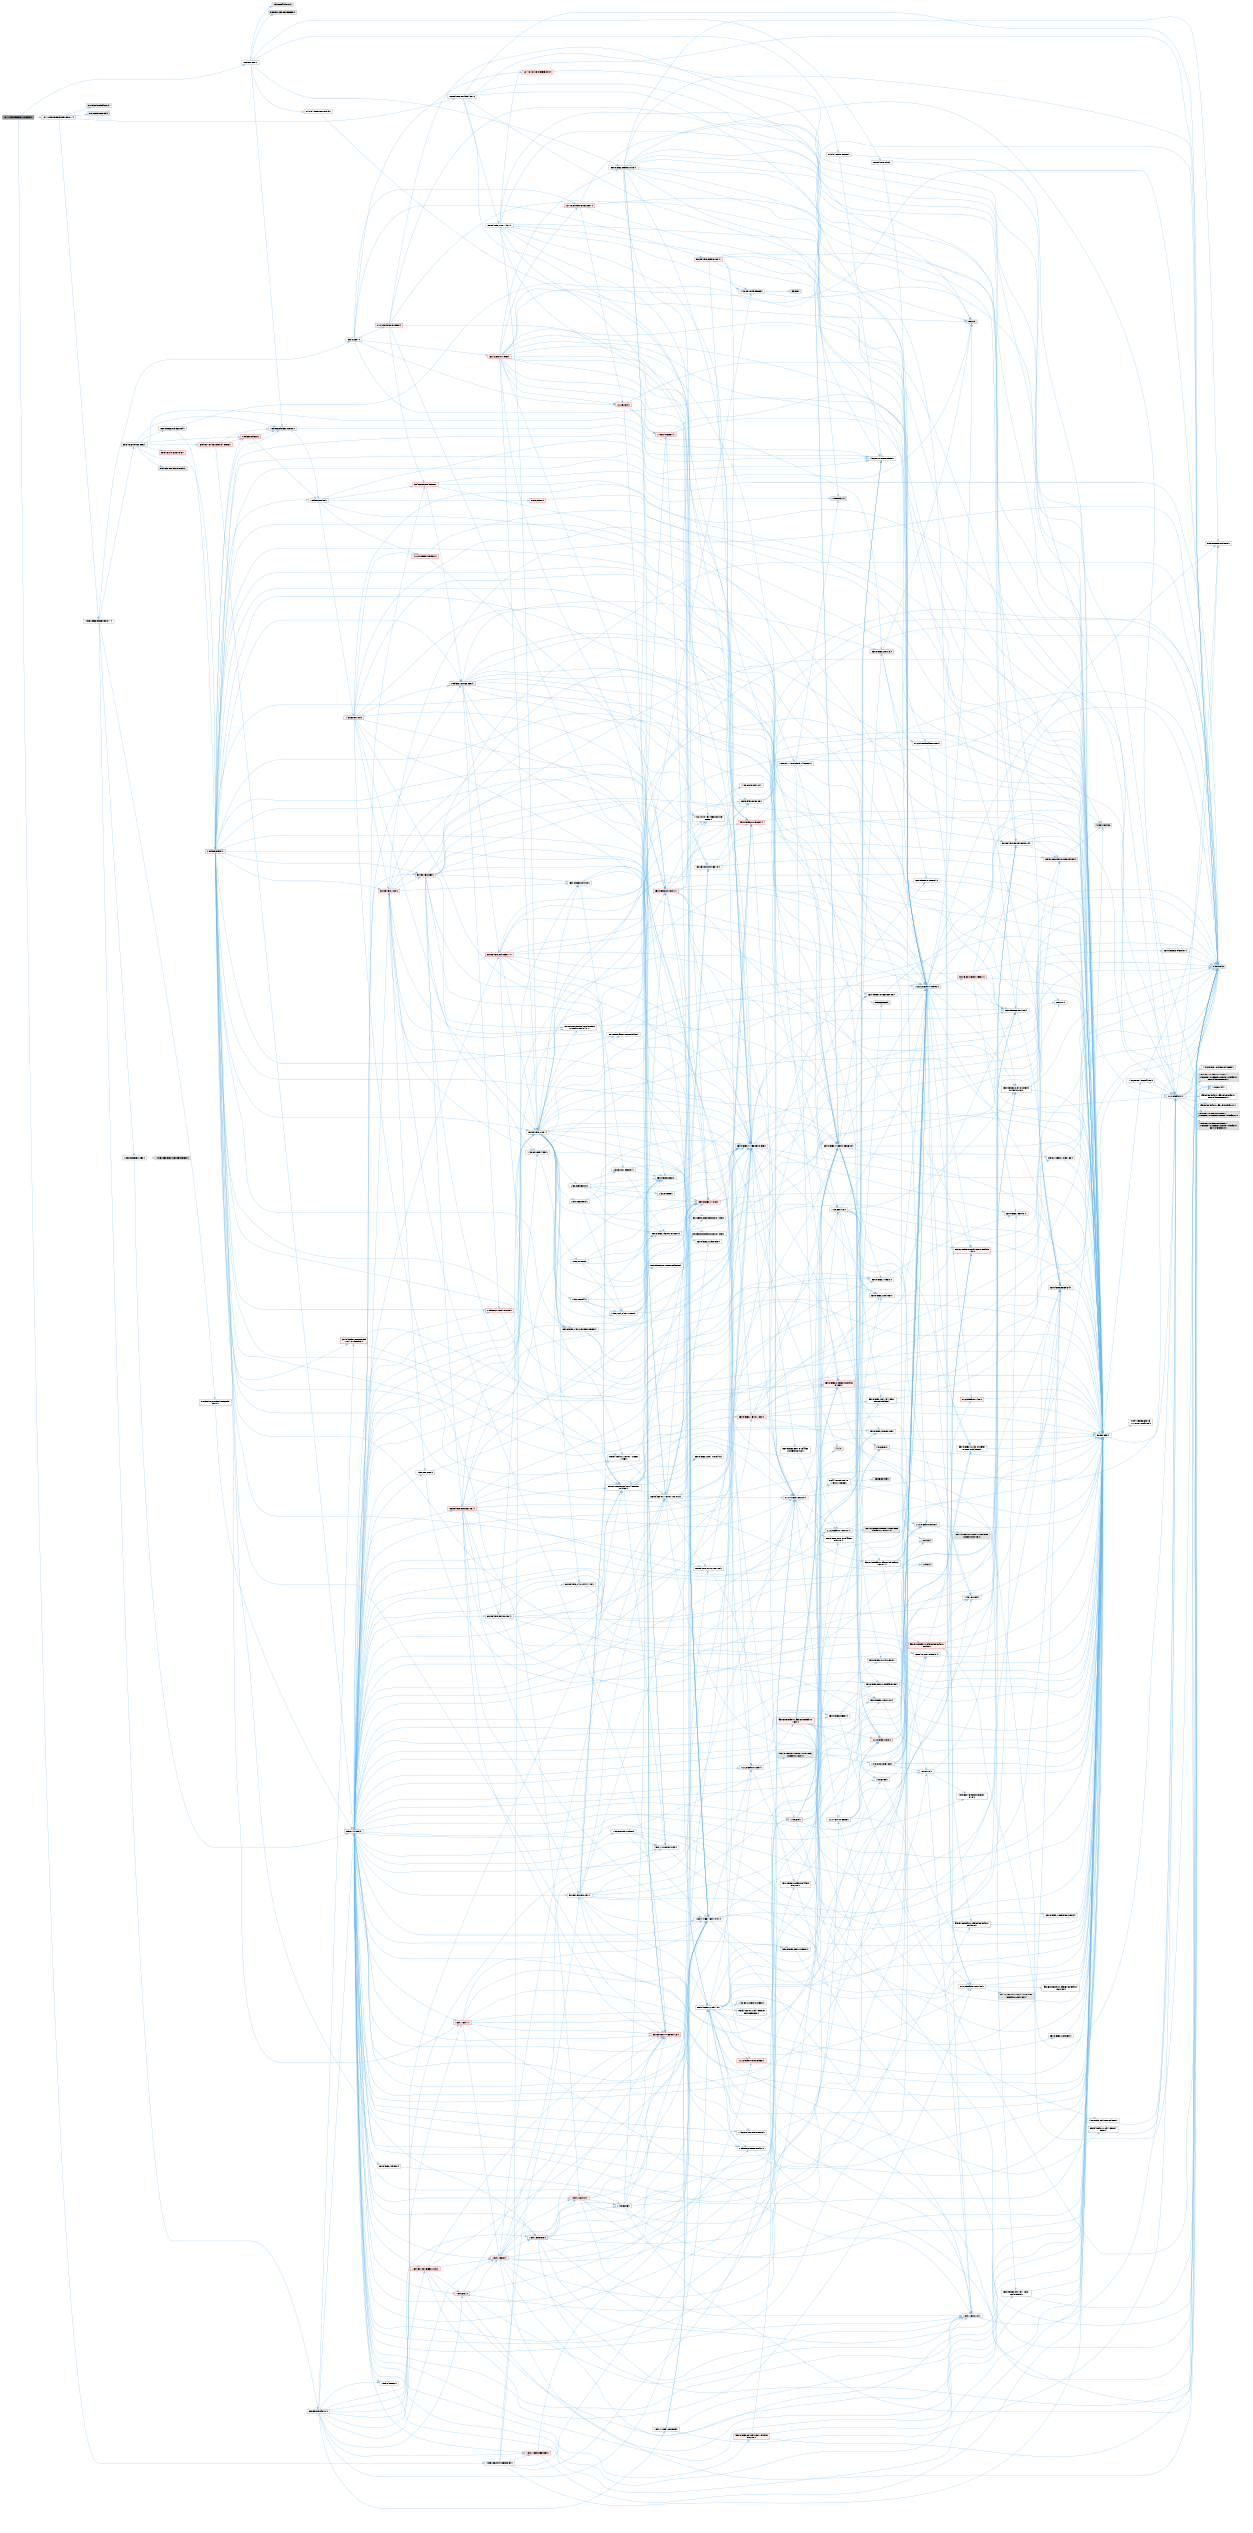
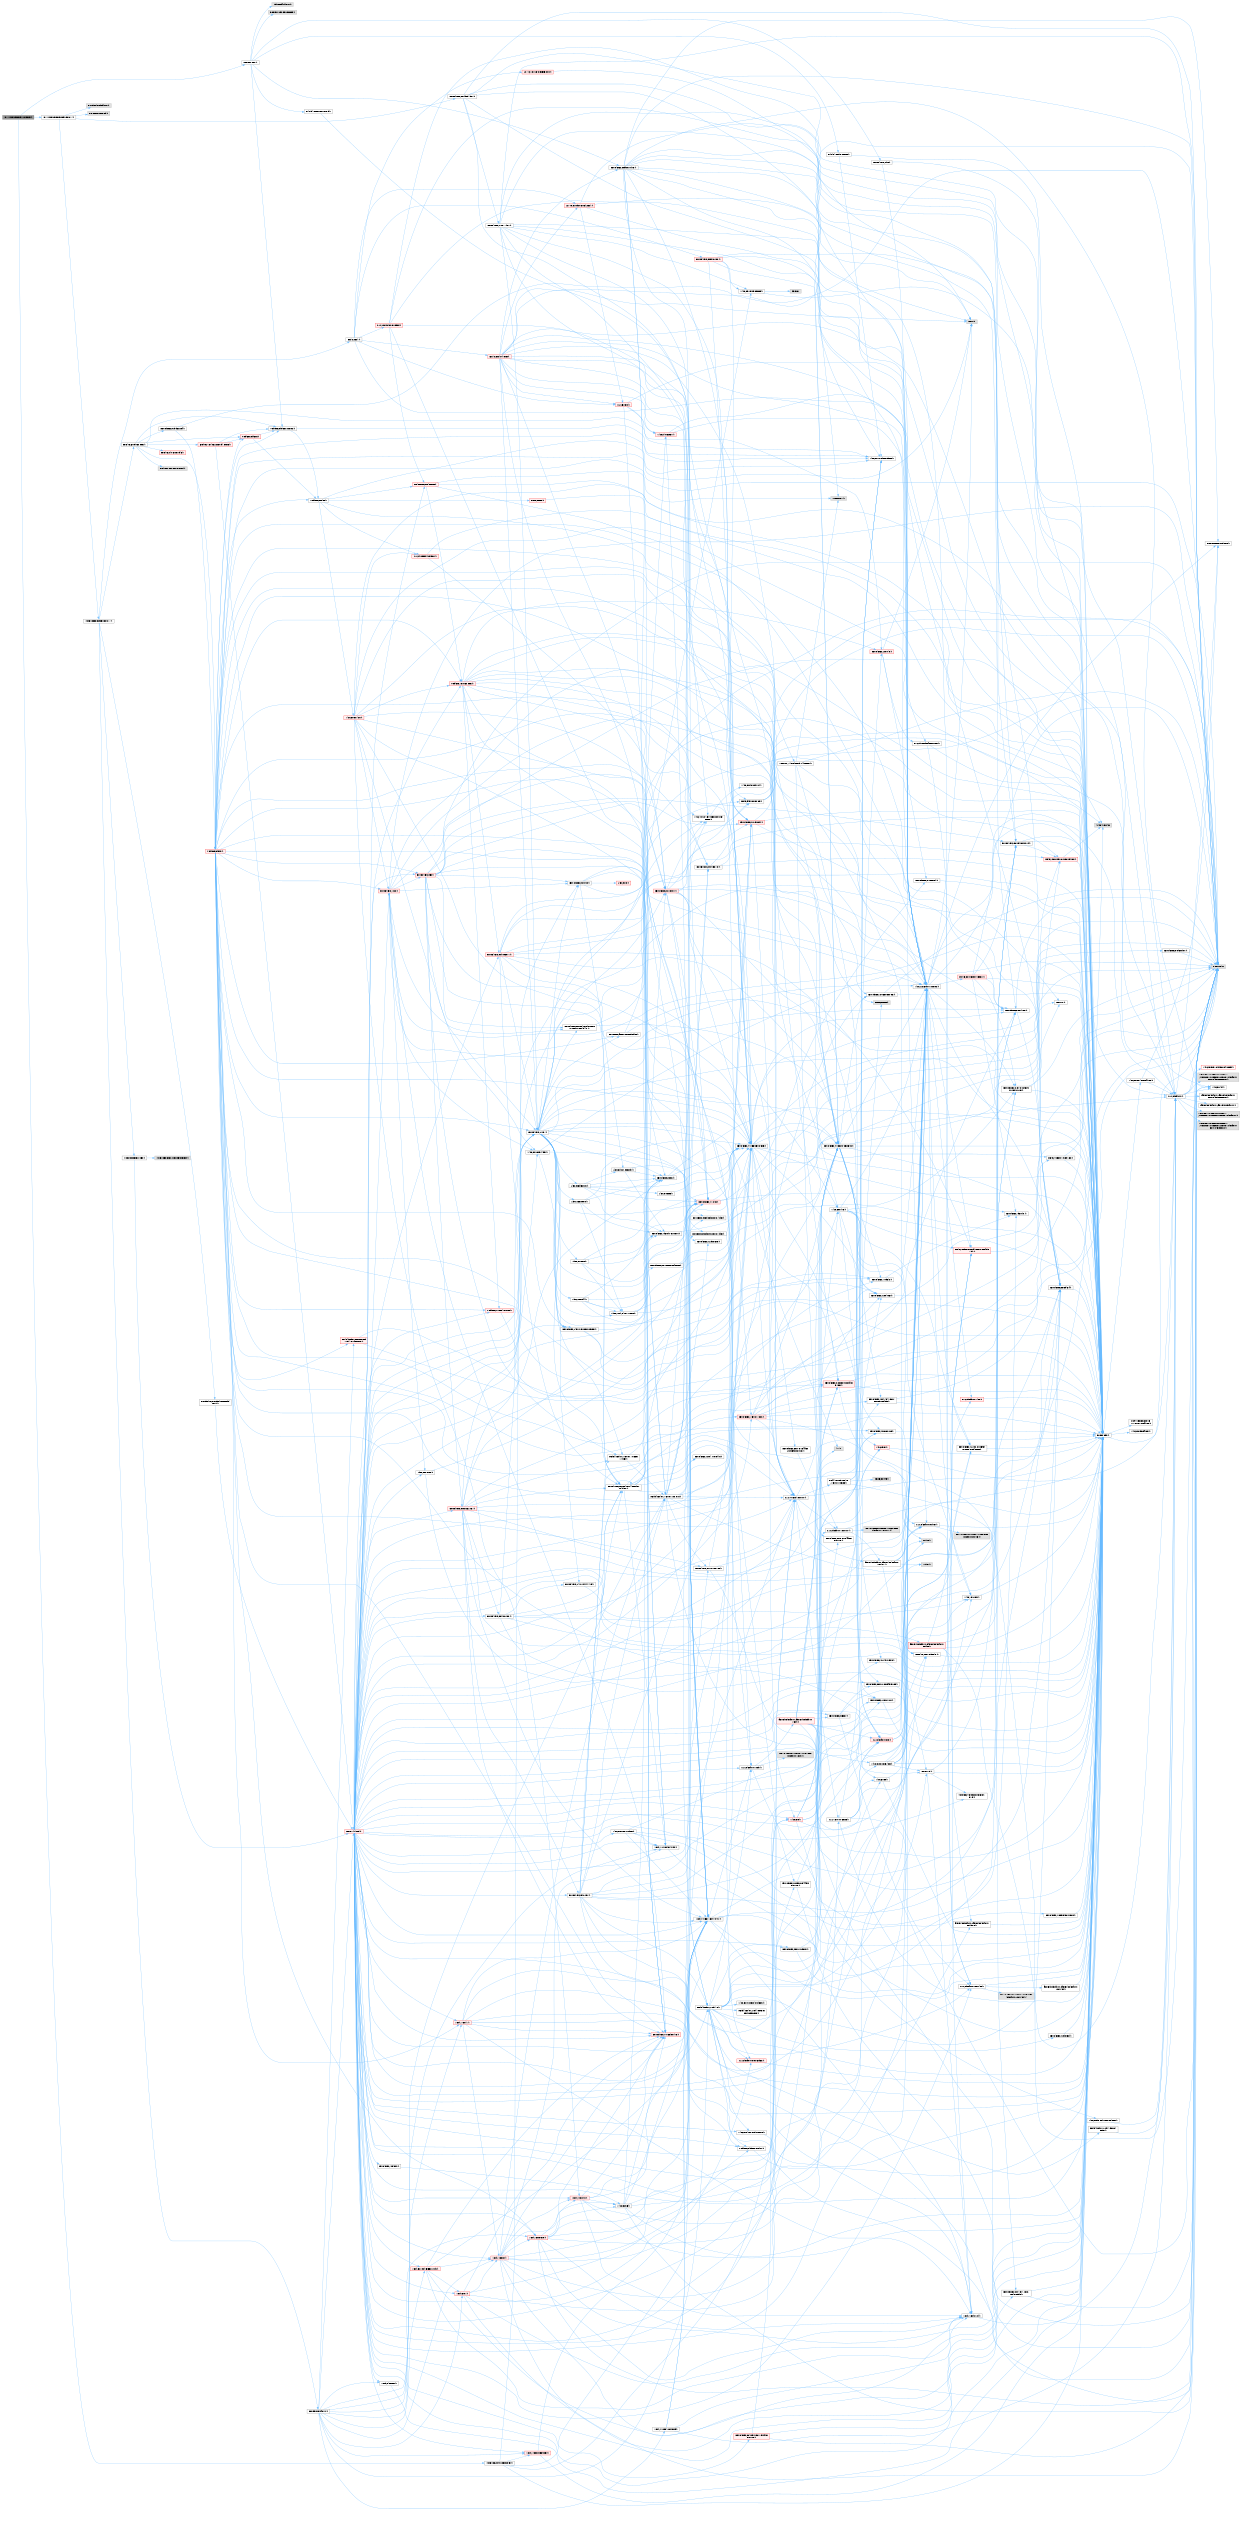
node "Algo/Sort.h": added
node "Misc/CoreDefines.h": added
edge "InstanceAttributeTracker.h" -> "Containers/BitArray.h": removed
